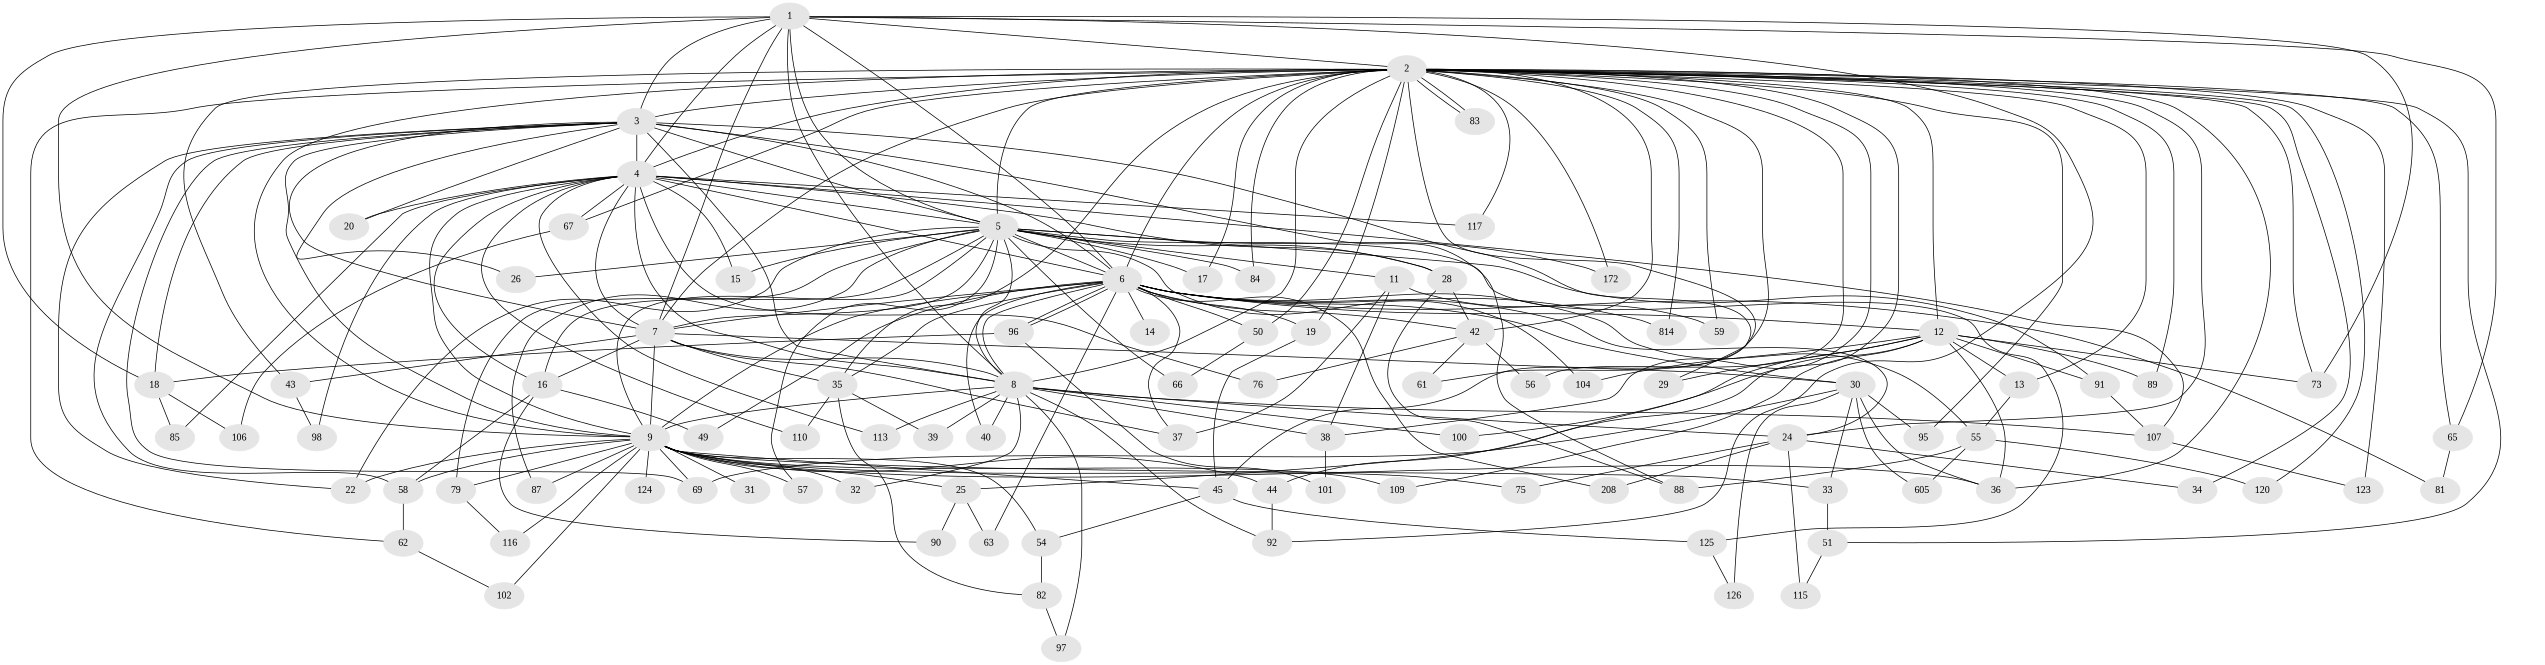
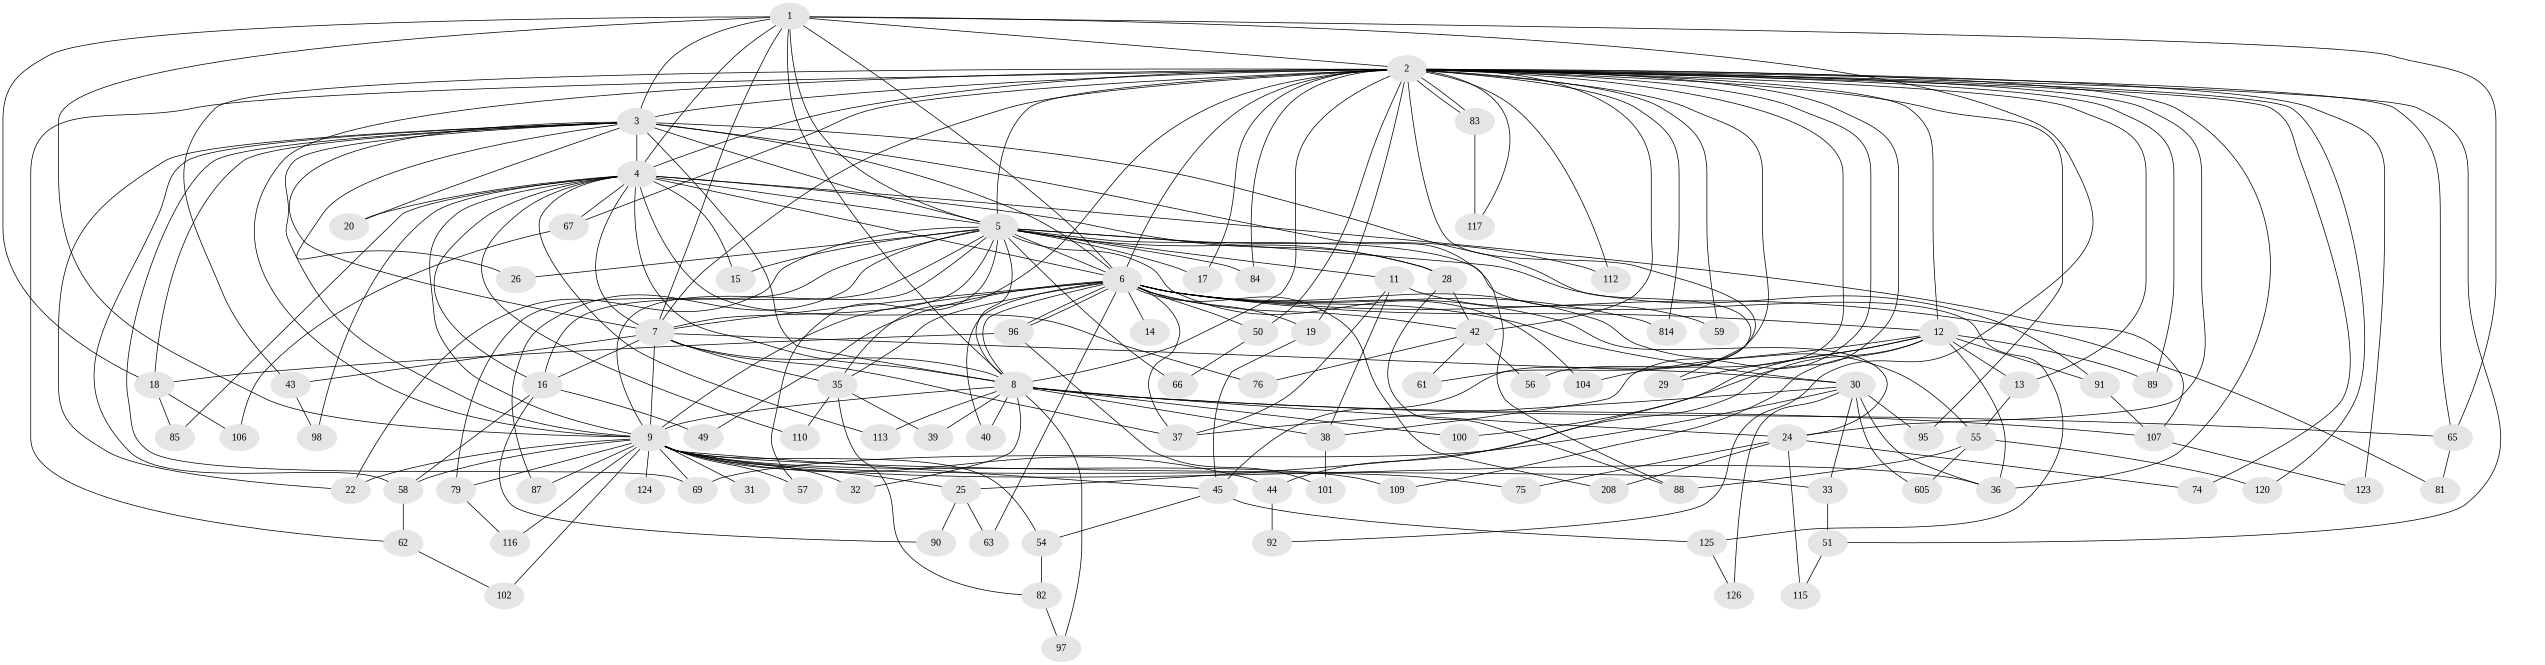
edge "4" -- "117": now "83" -- "117"
node "172": label "172" -> "112"
node "73": removed
edge "30" -- "37": added
edge "8" -- "92": now "8" -- "65"
node "34": label "34" -> "74"
